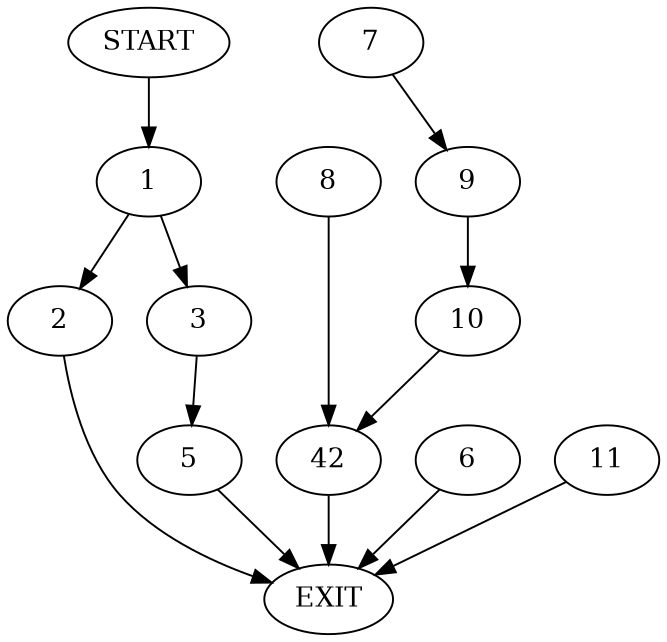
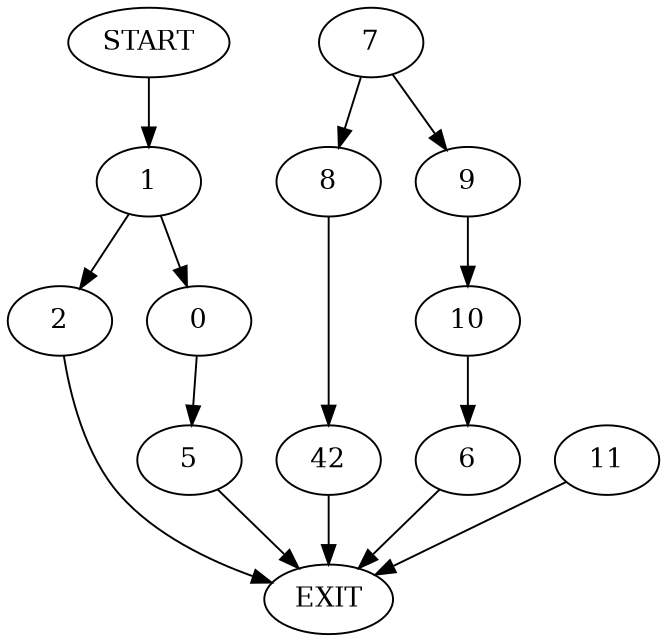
edge "7" -> "8": added
node "3": label "3" -> "0"
edge "10" -> "42": now "10" -> "6"
